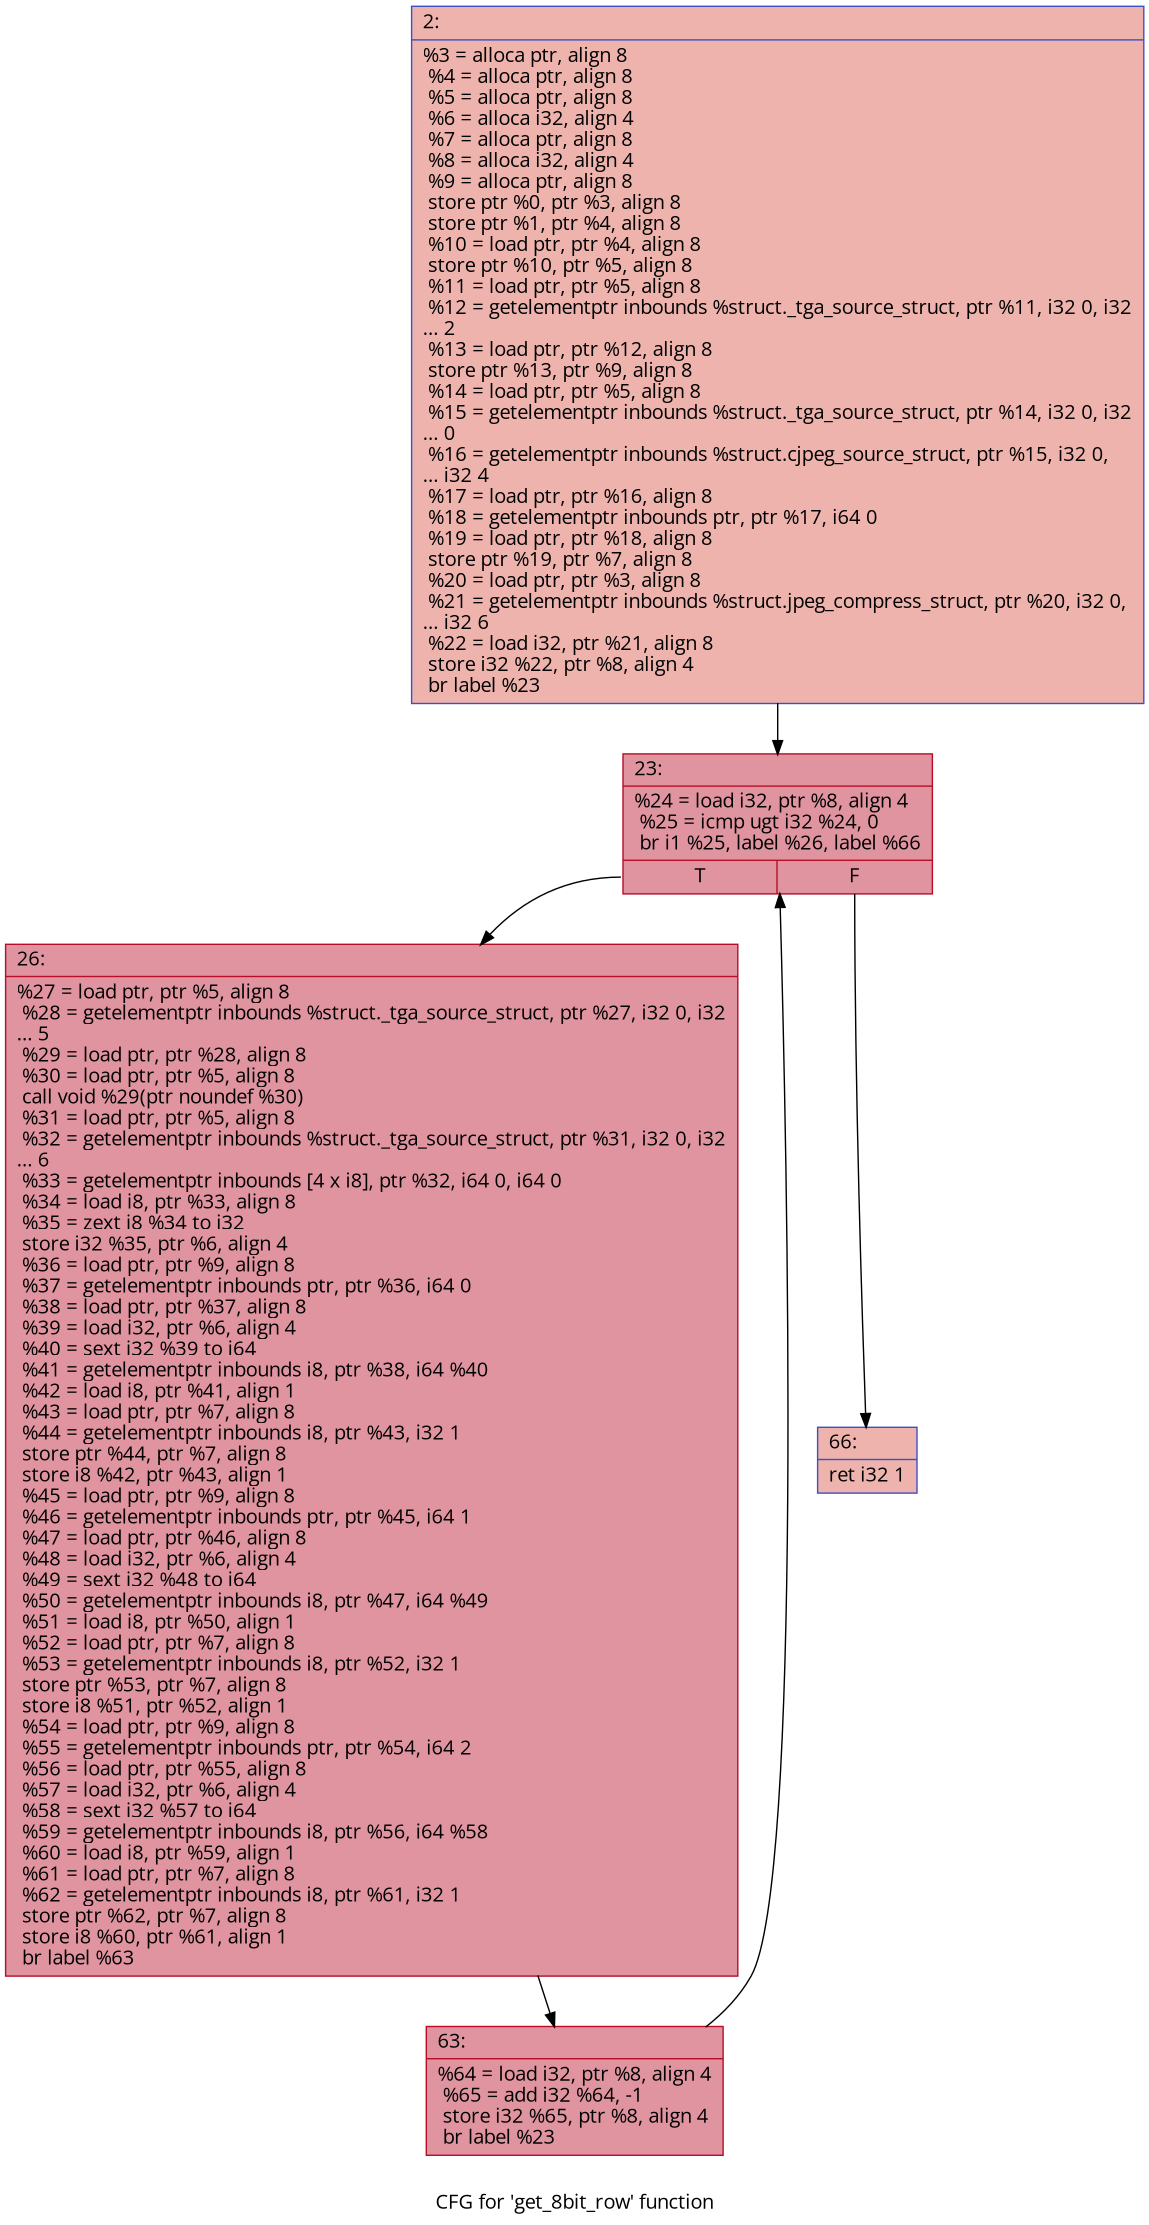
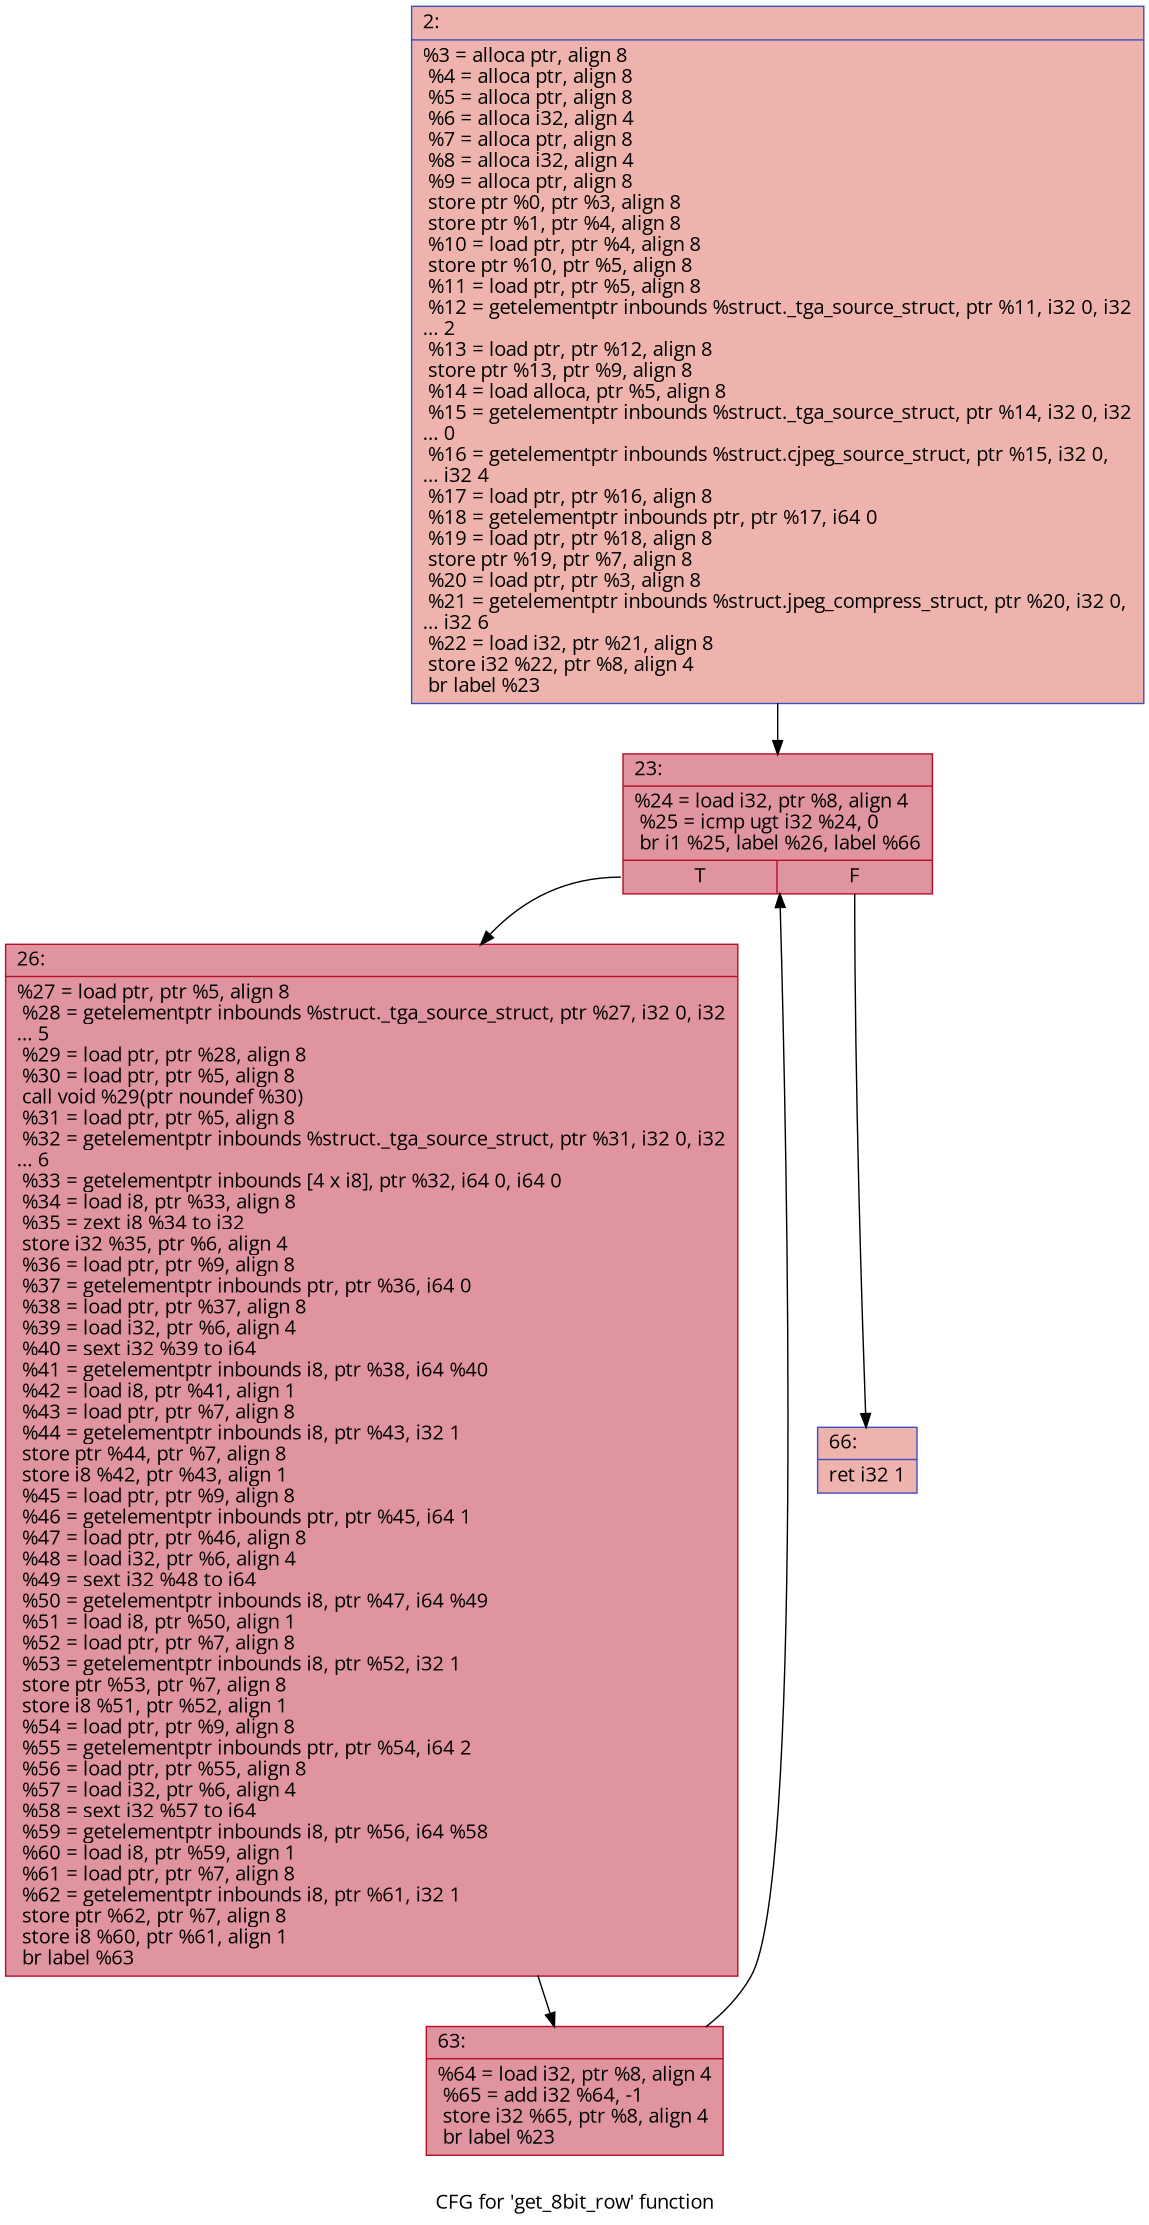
node "2:": text "%14 = load ptr, ptr %5, align 8" -> "%14 = load alloca, ptr %5, align 8"
